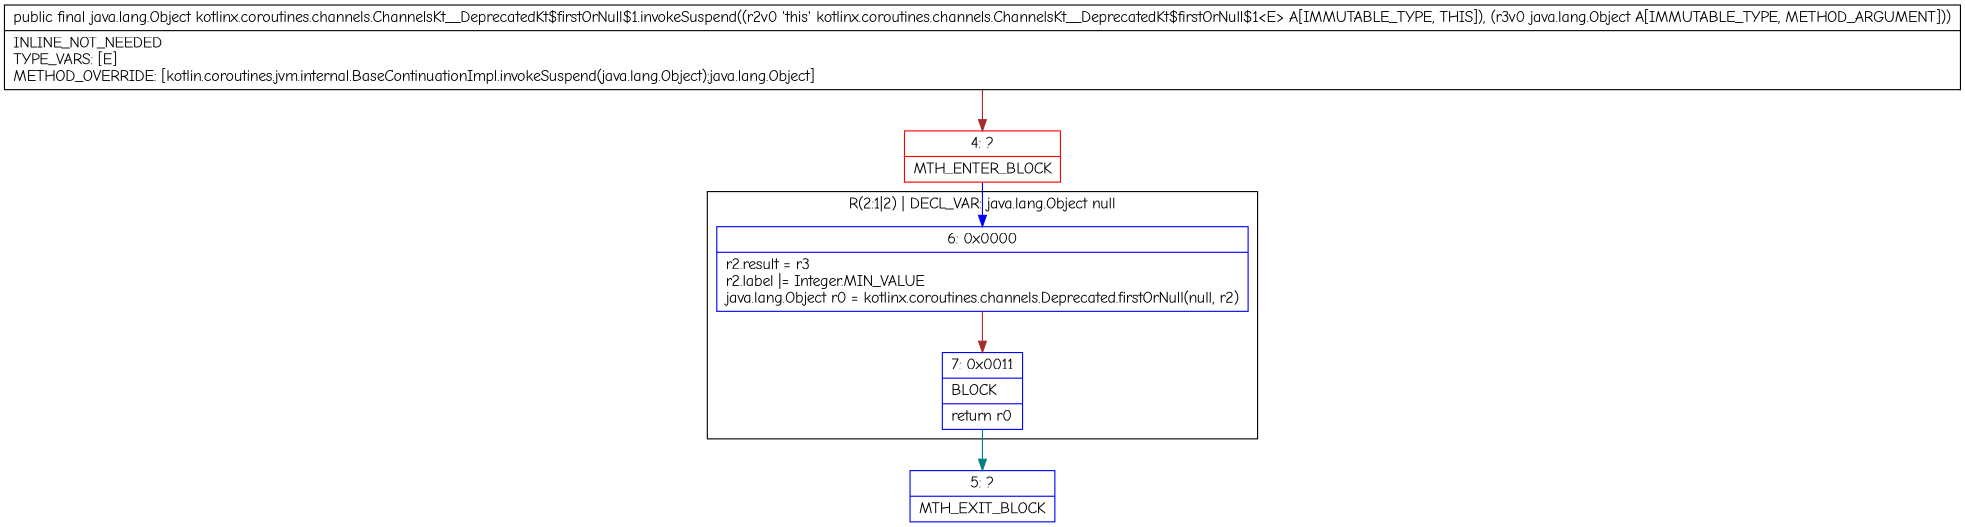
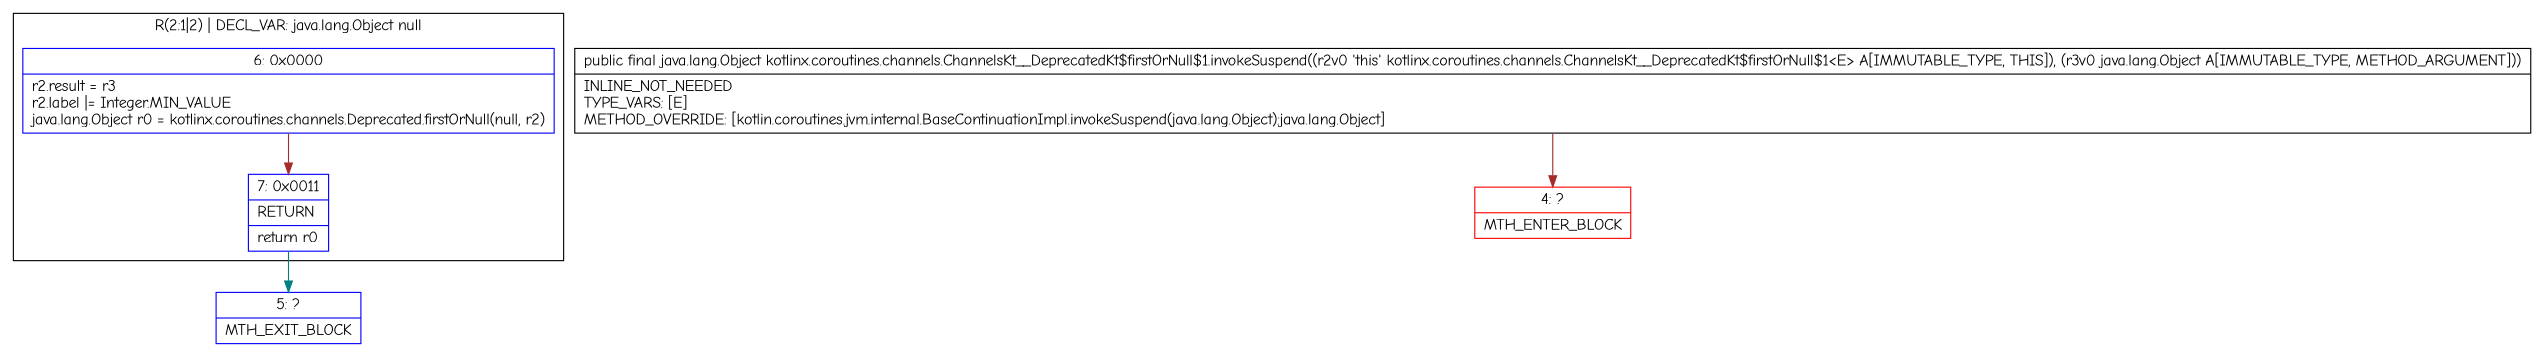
edge "4: ?" -> "6: 0x0000": removed
node "7: 0x0011": text "BLOCK" -> "RETURN"
